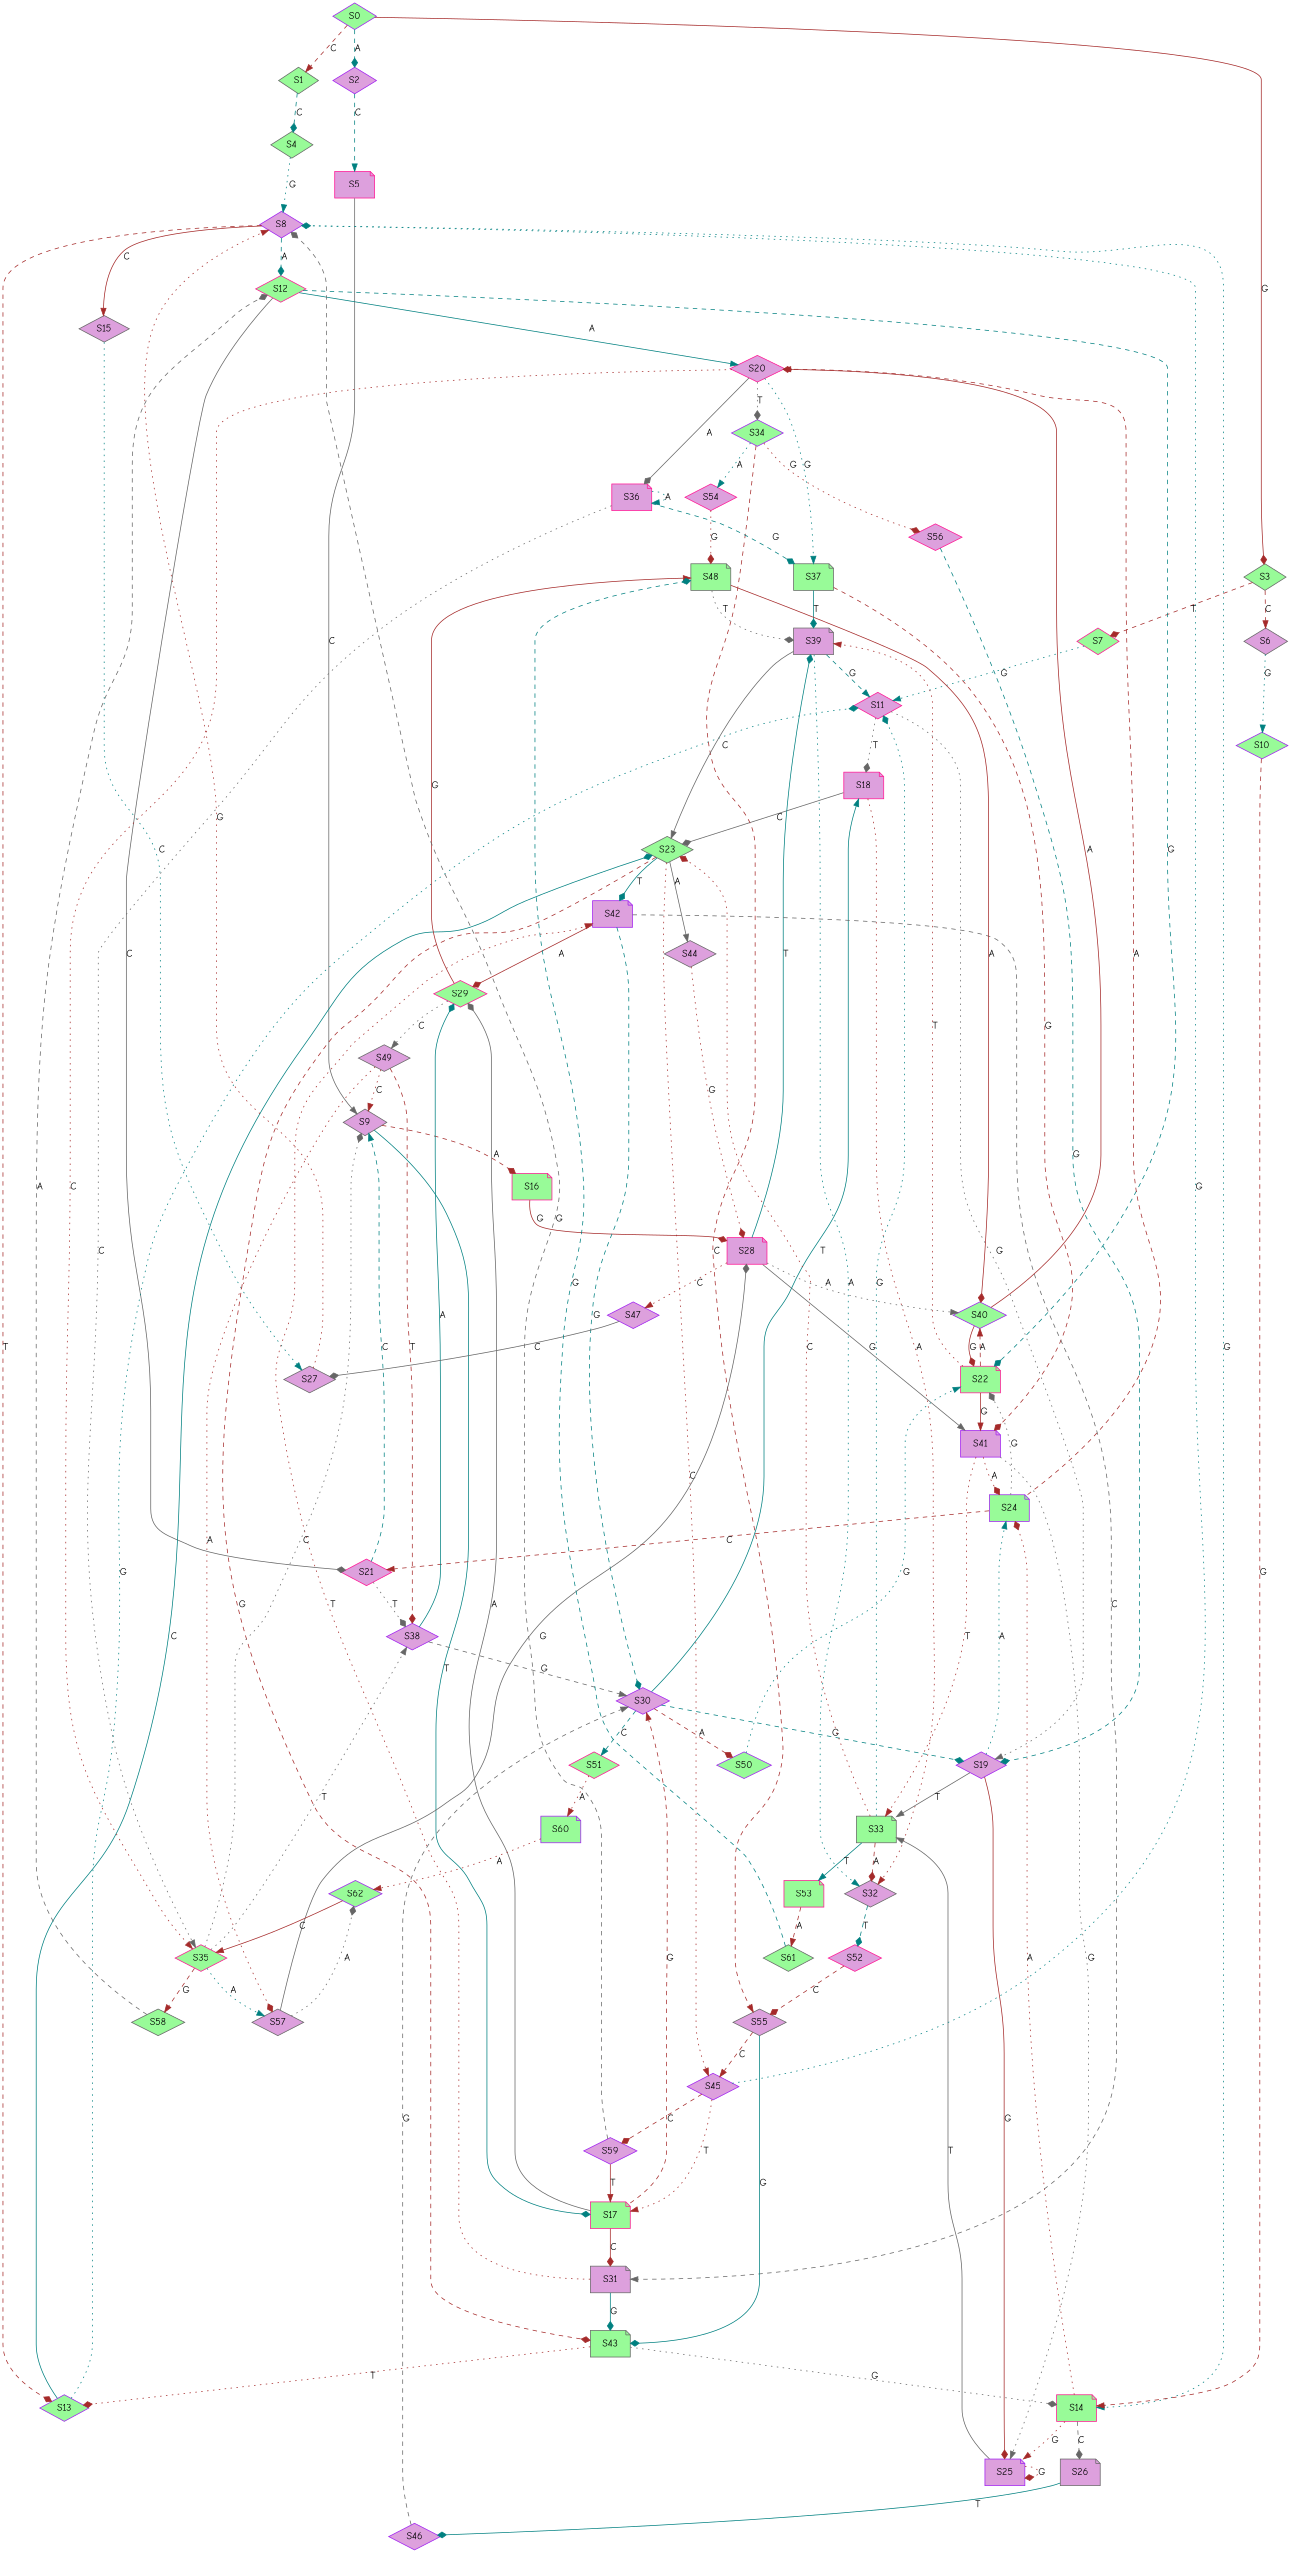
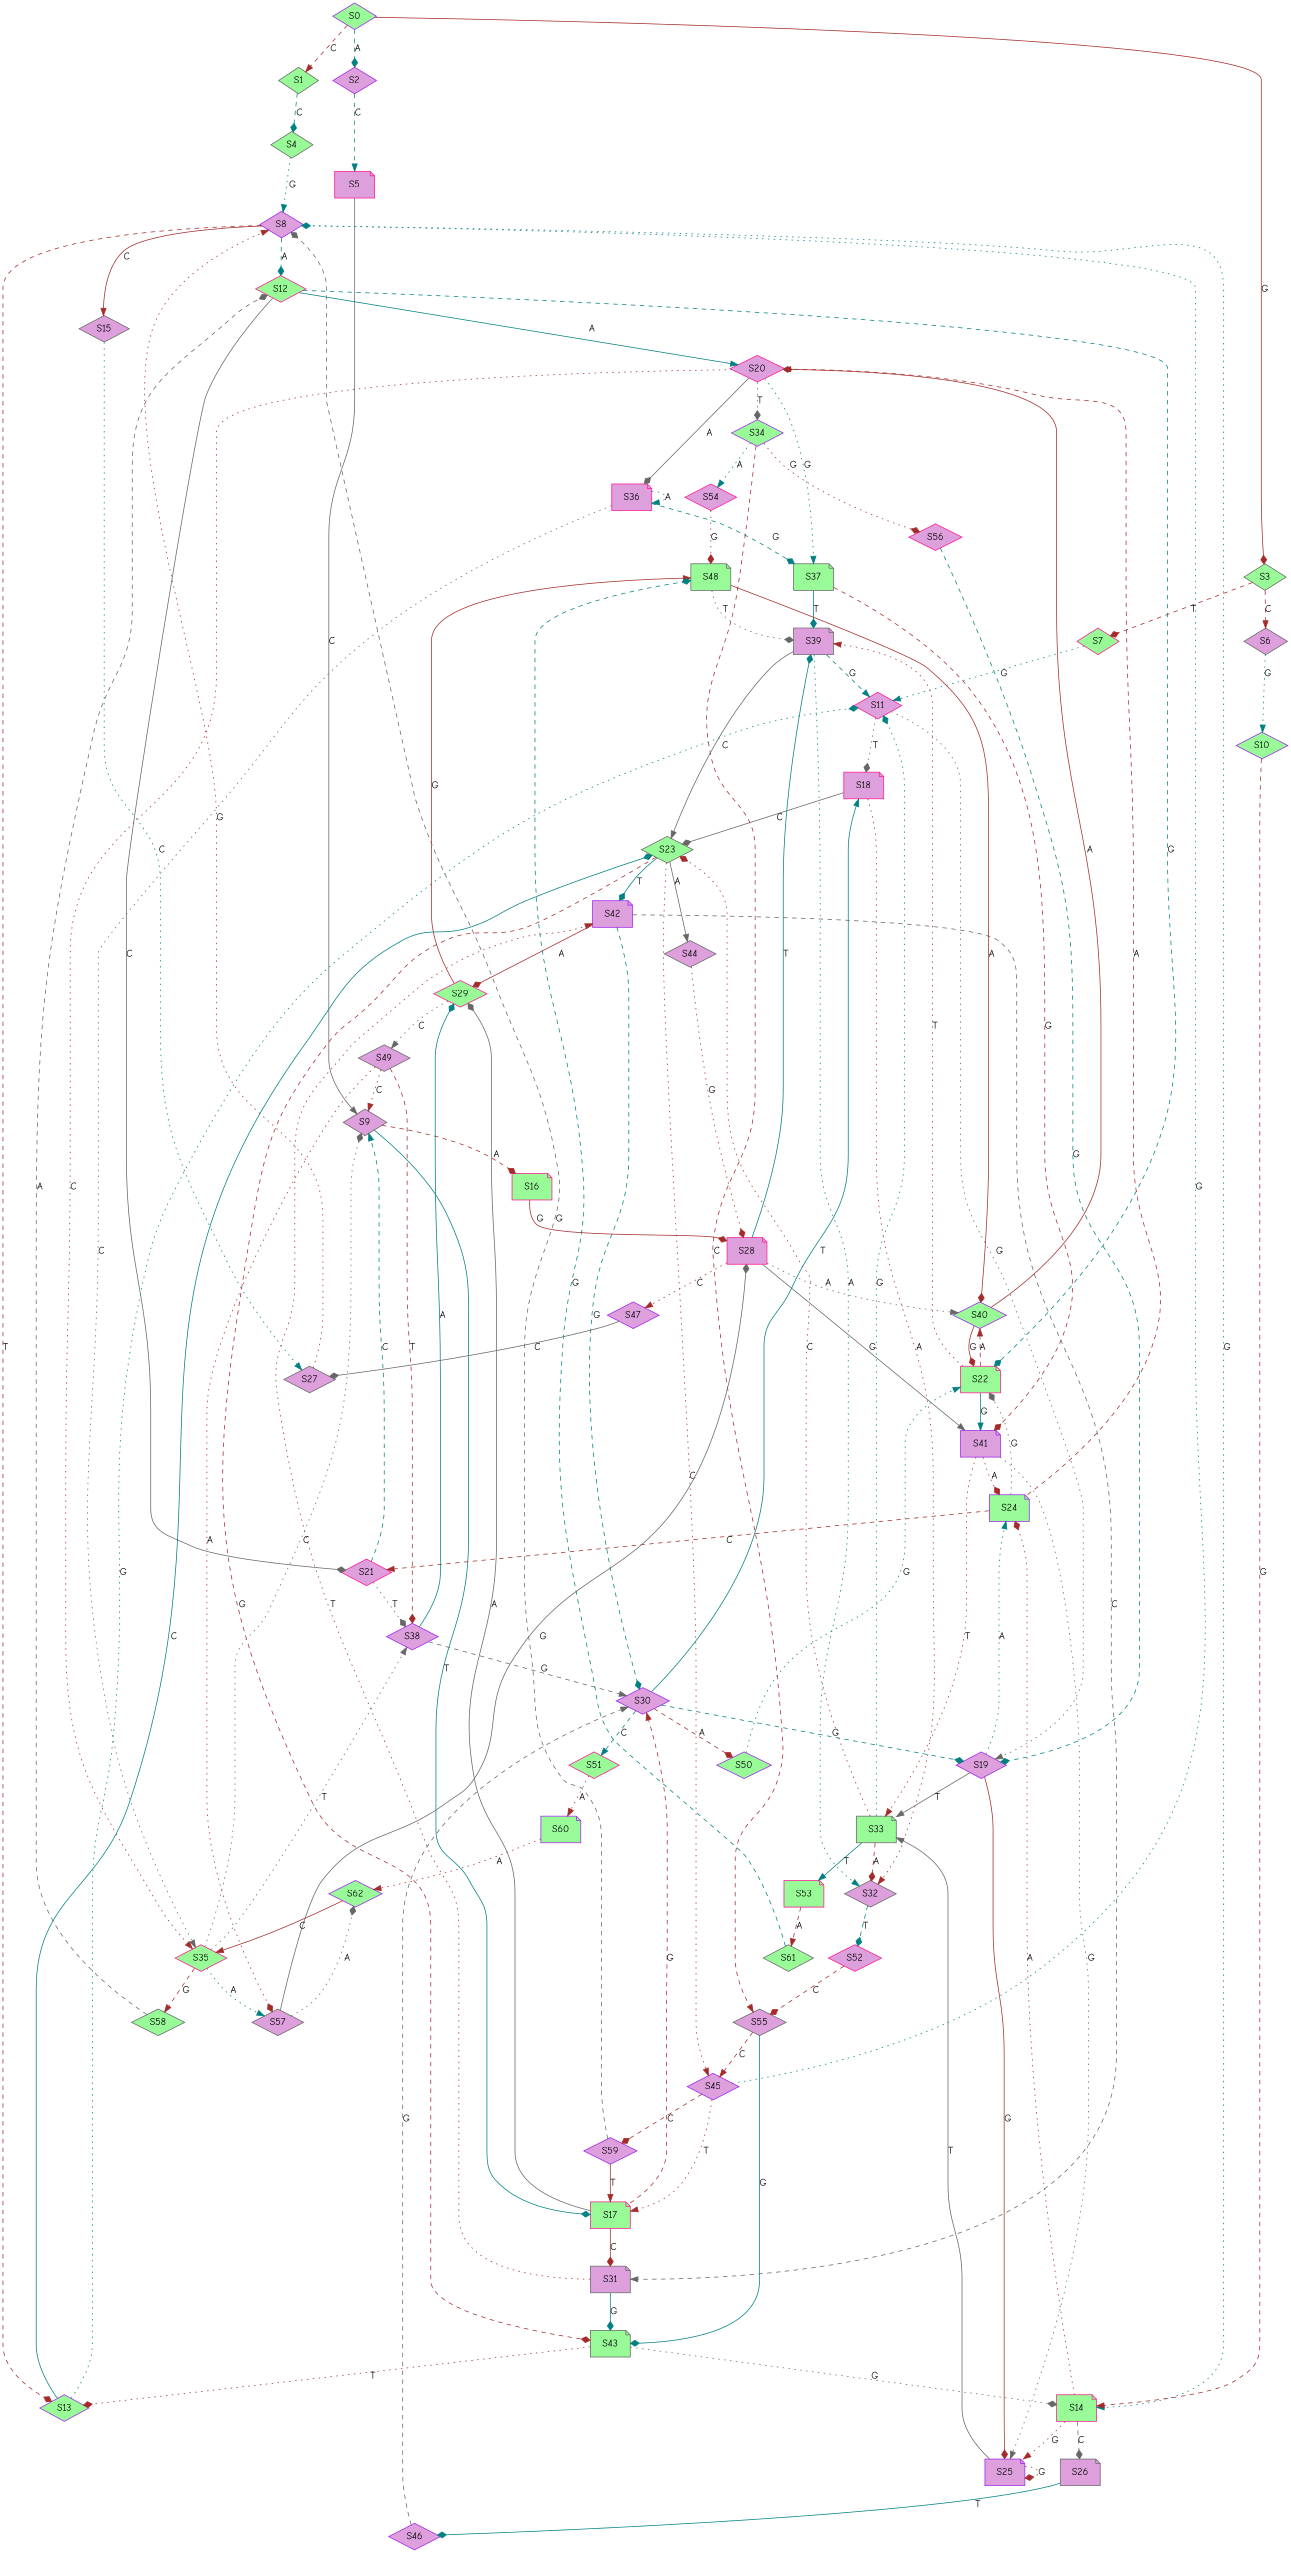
edge "S22" -> "S41": color brown -> teal
